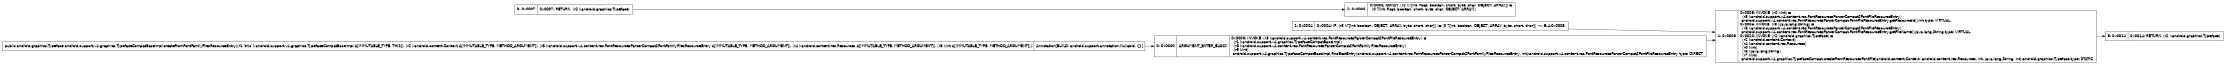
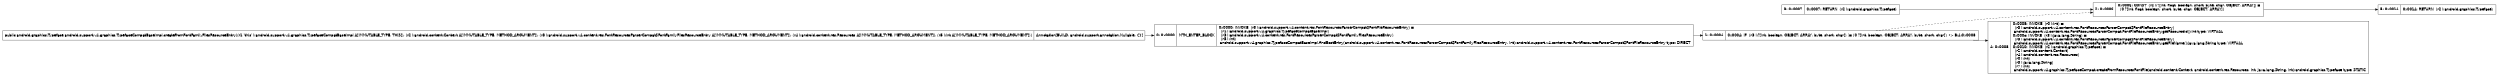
edge "1: 0x0004" -> "2: 0x0006": added
edge "4: 0x0008" -> "5: 0x0014": now "2: 0x0006" -> "5: 0x0014"
edge "0: 0x0000" -> "4: 0x0008": now "0: 0x0000" -> "1: 0x0004"
node "0: 0x0000": text "ARGUMENT_ENTER_BLOCK" -> "MTH_ENTER_BLOCK"
